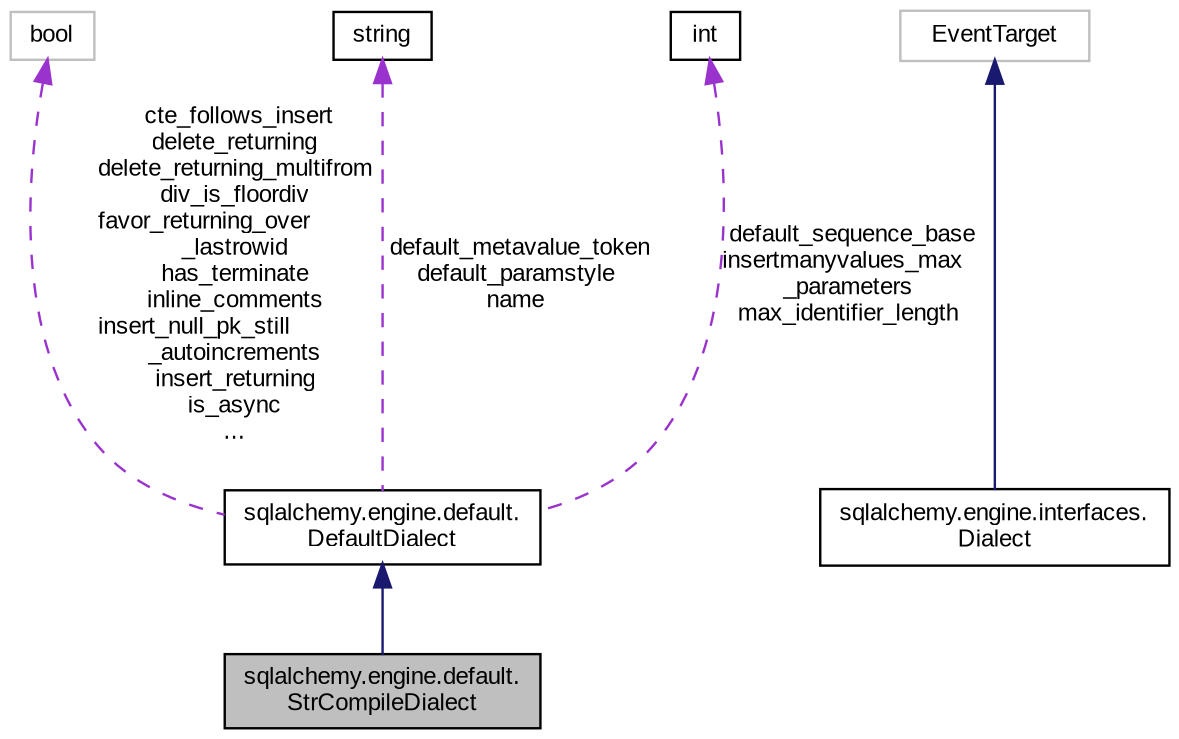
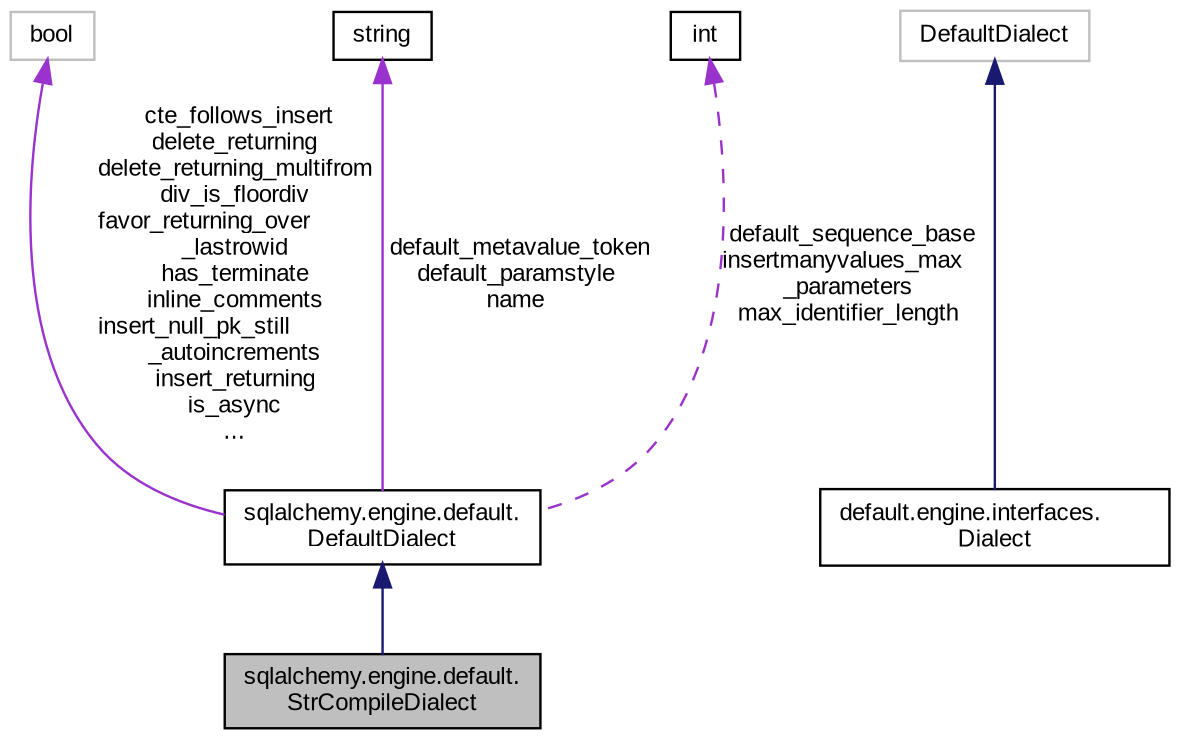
node "EventTarget": label "EventTarget" -> "DefaultDialect"
edge "sqlalchemy.engine.default. DefaultDialect" -> "string": style dashed -> solid
edge "sqlalchemy.engine.default. DefaultDialect" -> "bool": style dashed -> solid
node "sqlalchemy.engine.interfaces. Dialect": label "sqlalchemy.engine.interfaces. Dialect" -> "default.engine.interfaces. Dialect"
